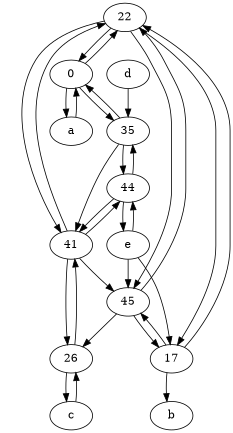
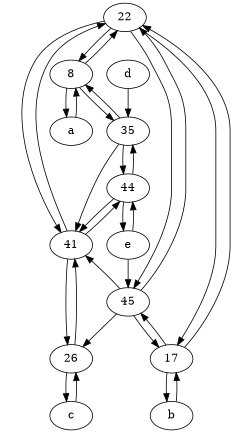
node "0": label "0" -> "8"
edge "41" -> "45": reversed
edge "e" -> "17": now "b" -> "17"
